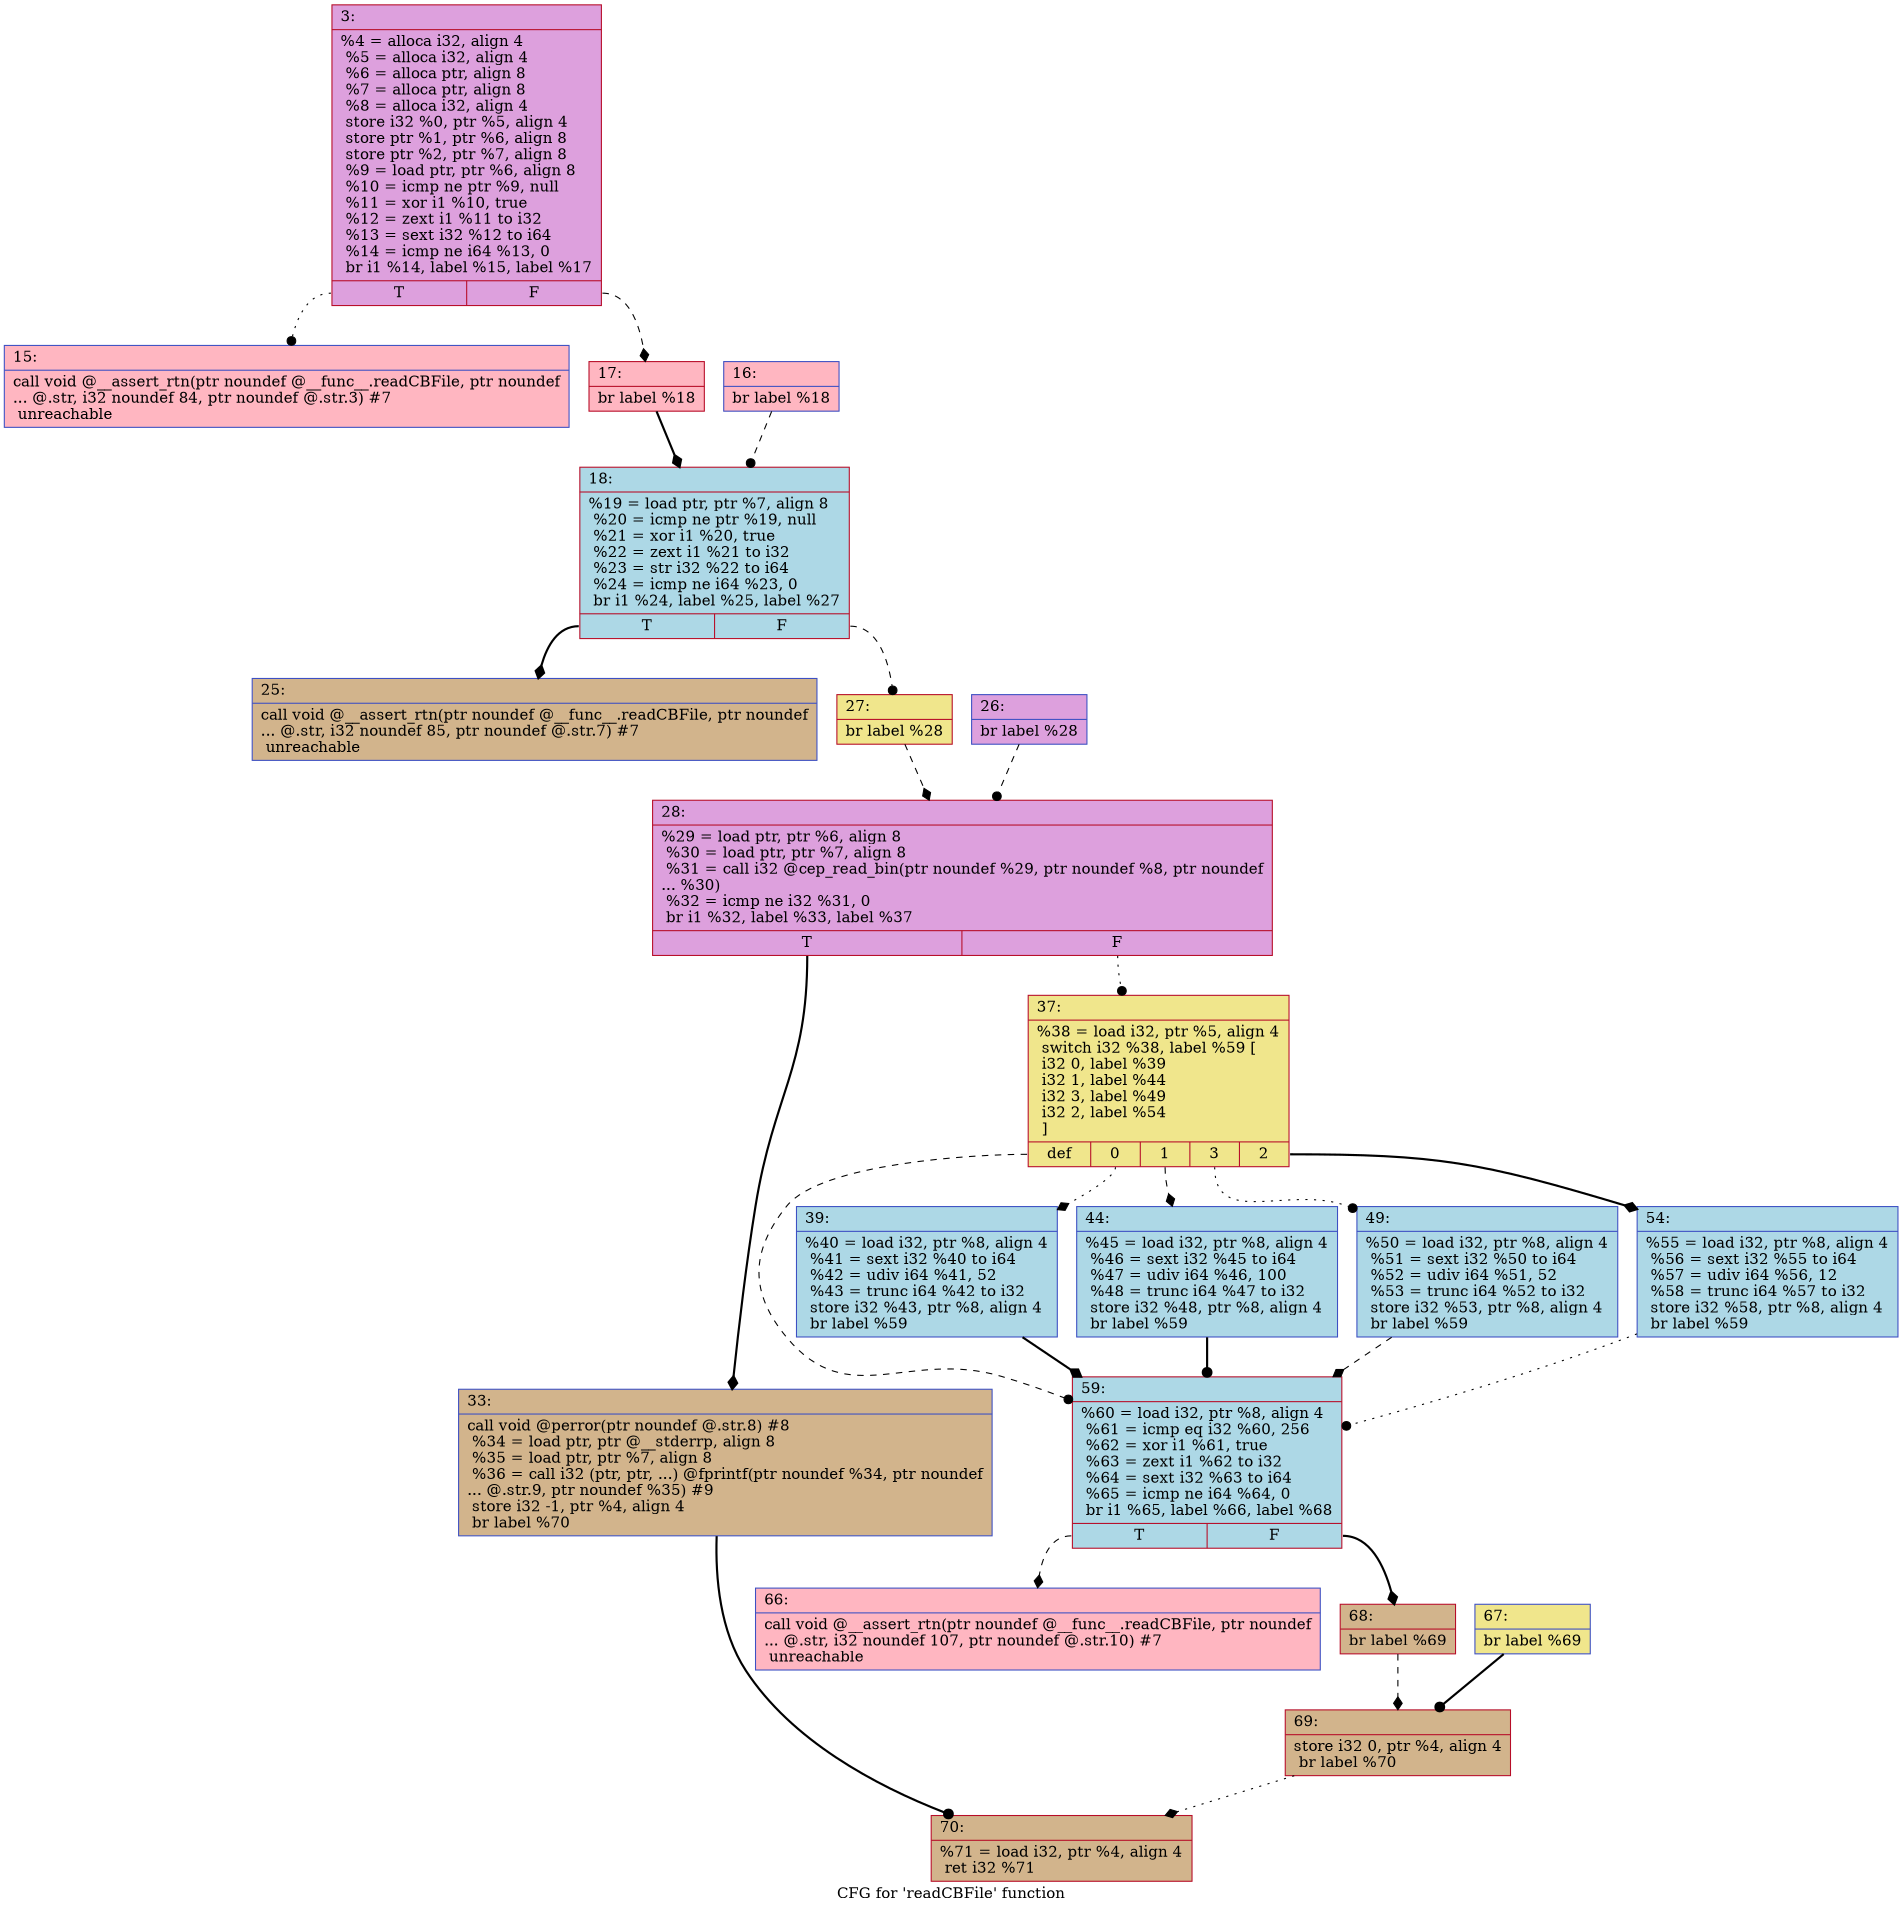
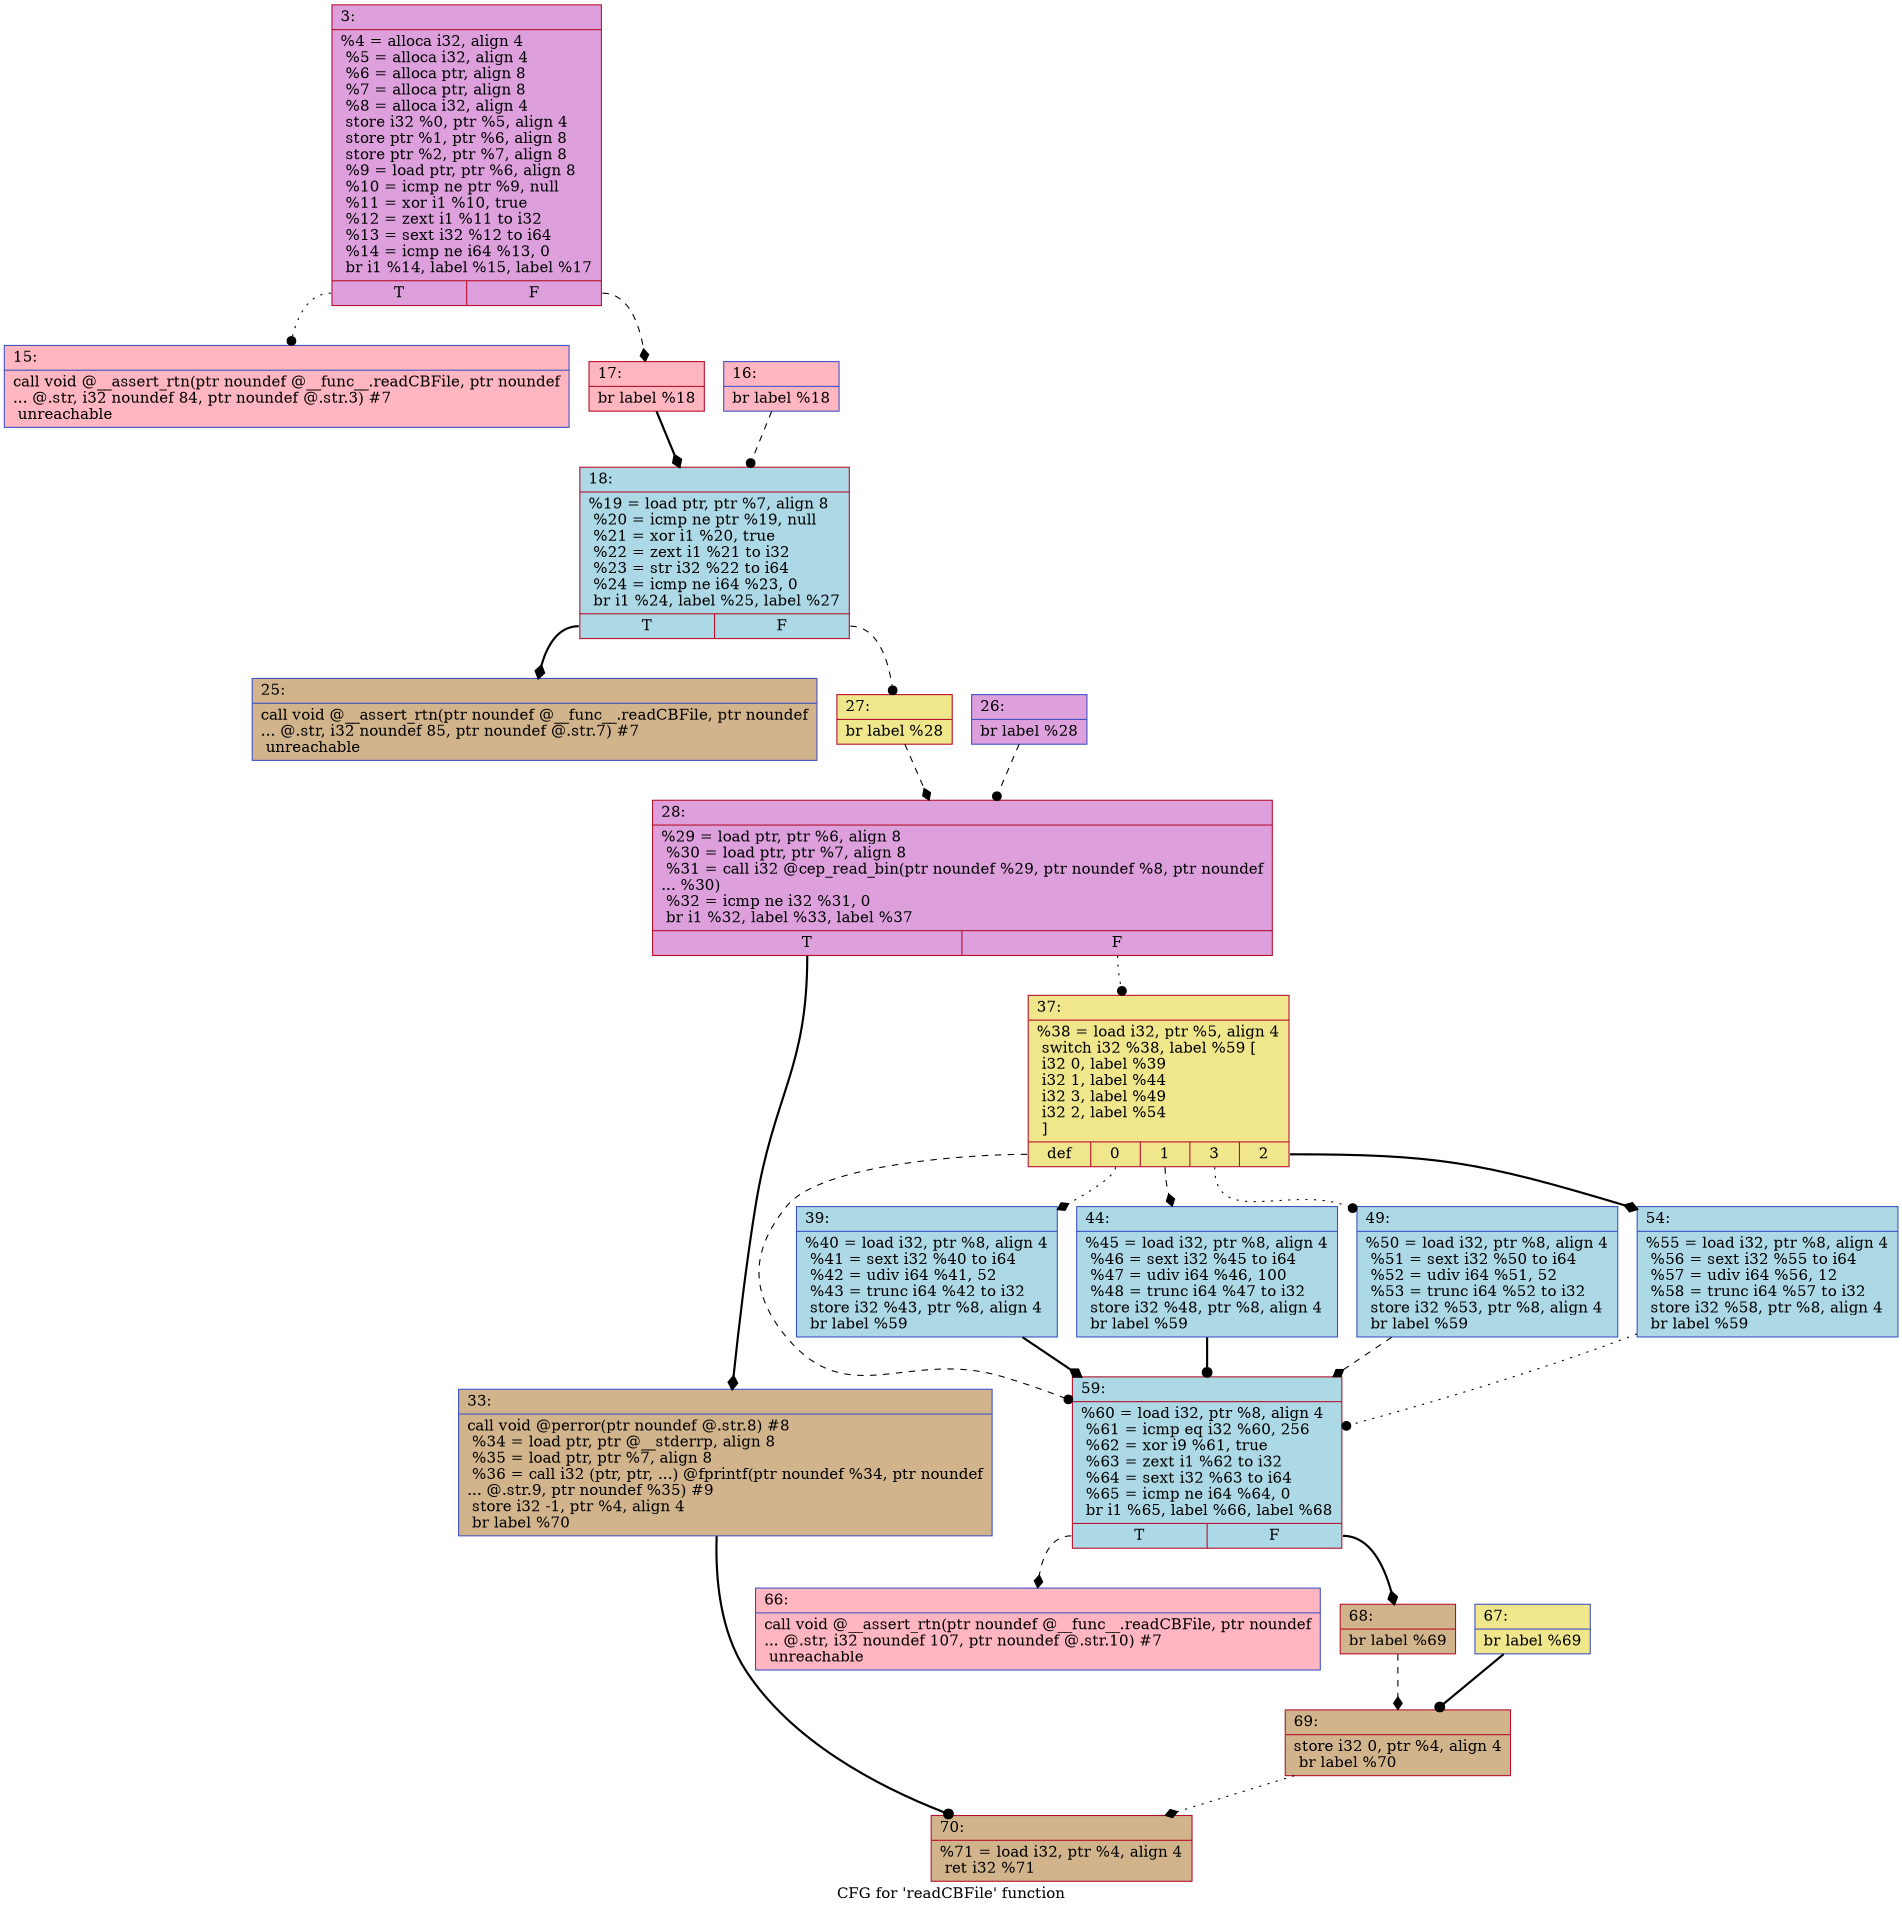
node "59:": text "%62 = xor i1 %61, true" -> "%62 = xor i9 %61, true"
